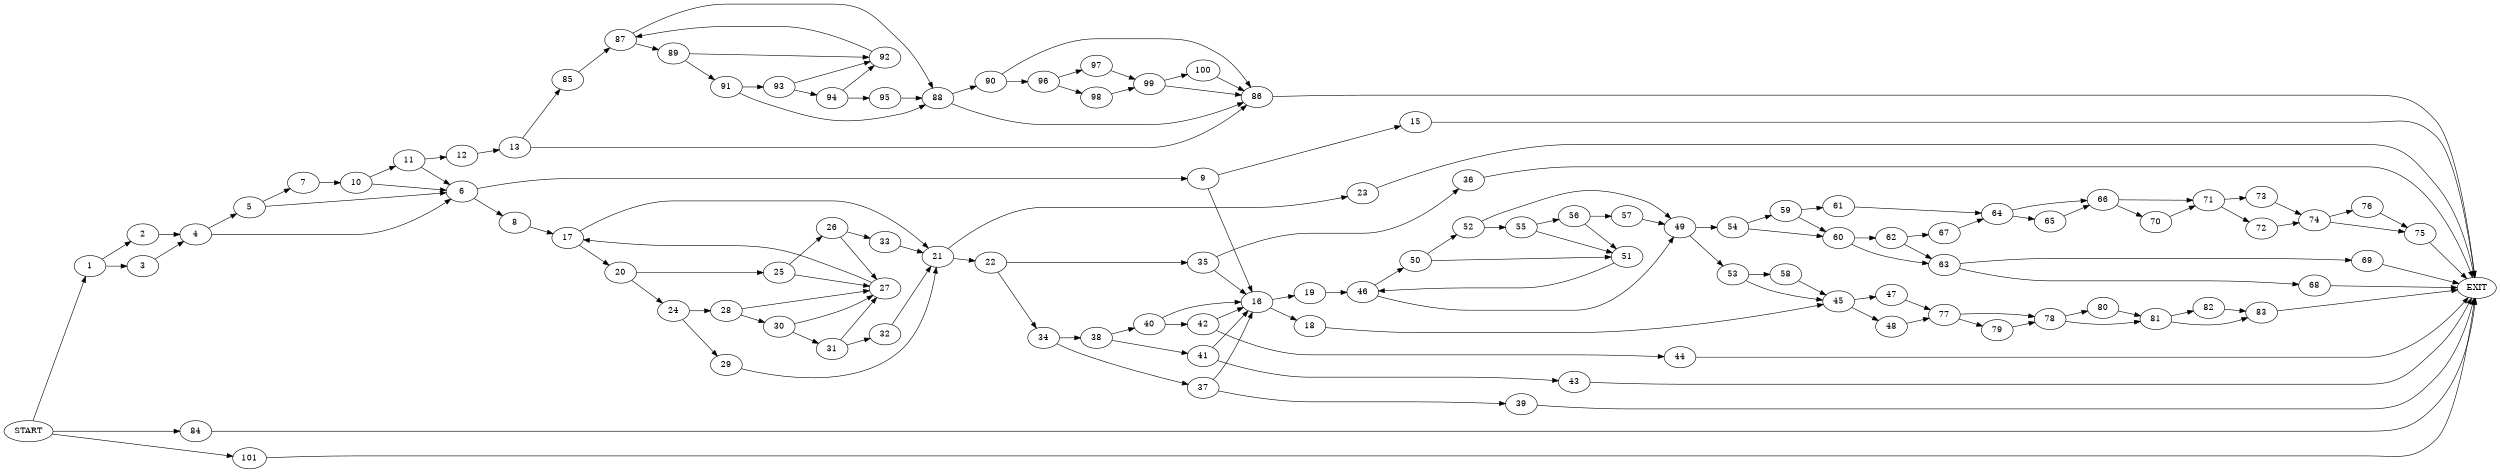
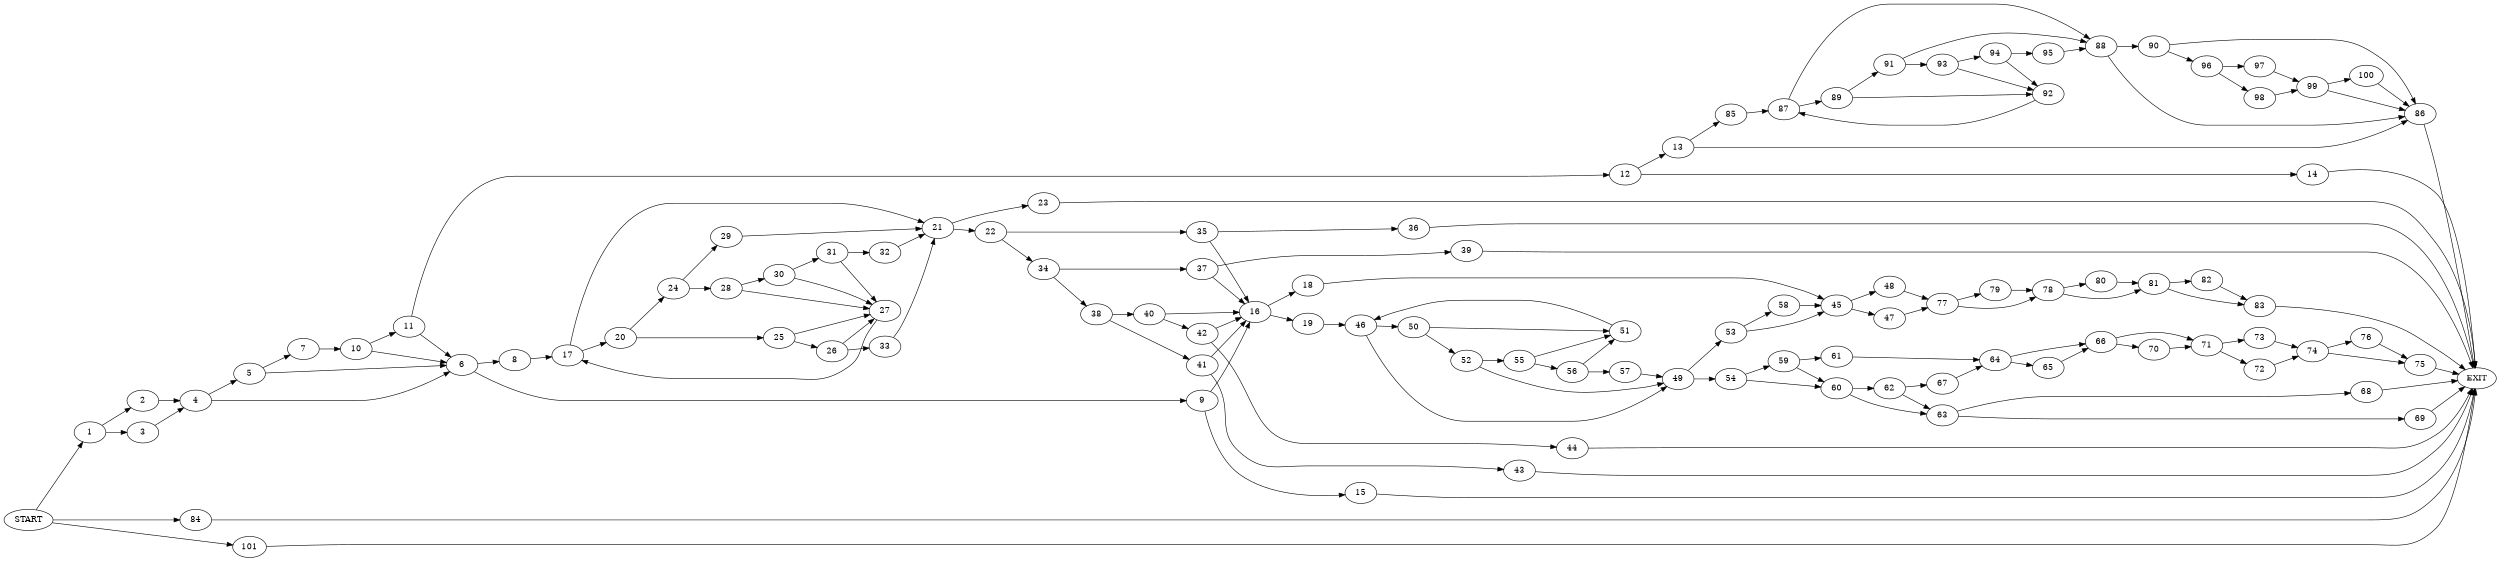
node "14": added
